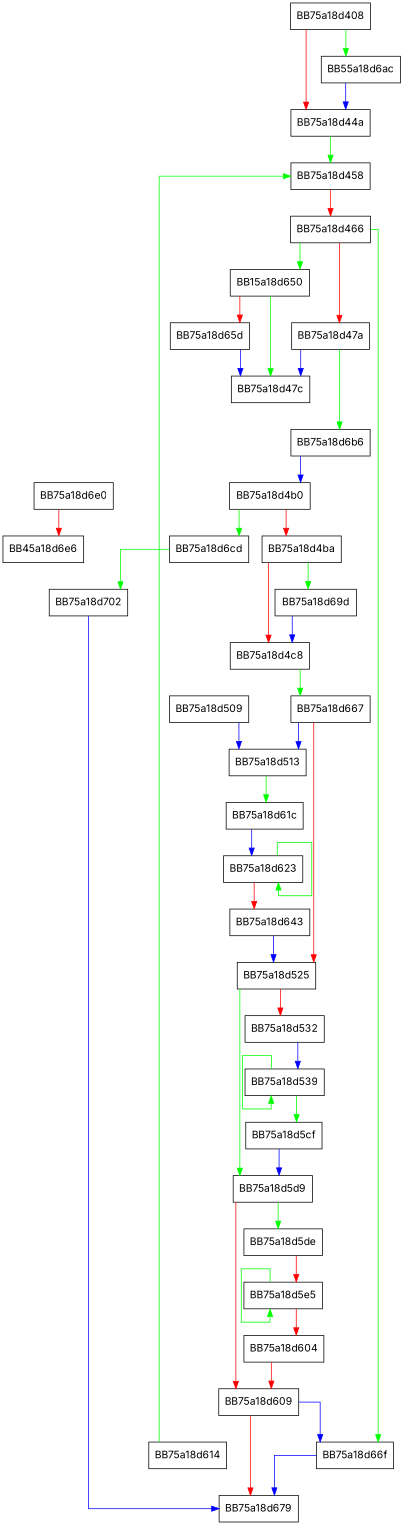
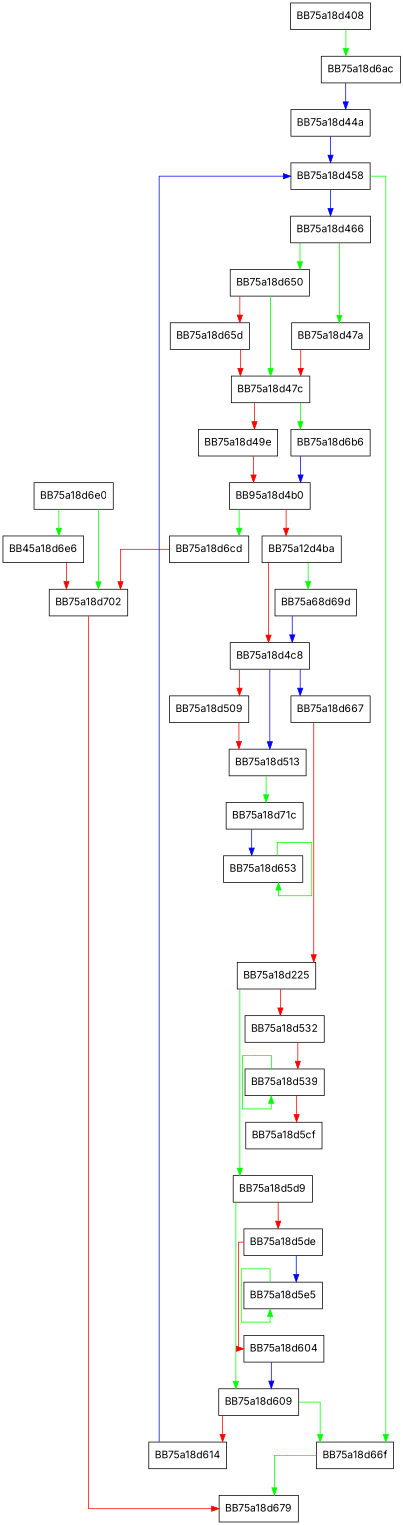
edge "BB75a18d408" -> "BB75a18d44a": removed
node "BB55a18d6ac": label "BB55a18d6ac" -> "BB75a18d6ac"
edge "BB75a18d44a" -> "BB75a18d458": color green -> blue
edge "BB75a18d458" -> "BB75a18d466": color red -> blue
edge "BB75a18d466" -> "BB75a18d47a": color red -> green
node "BB15a18d650": label "BB15a18d650" -> "BB75a18d650"
edge "BB75a18d65d" -> "BB75a18d47c": color blue -> red
edge "BB75a18d47a" -> "BB75a18d47c": color blue -> red
edge "BB75a18d47a" -> "BB75a18d6b6": now "BB75a18d47c" -> "BB75a18d6b6"
node "BB75a18d49e": added
node "BB75a18d4b0": label "BB75a18d4b0" -> "BB95a18d4b0"
edge "BB75a18d6e0" -> "BB45a18d6e6": color red -> green
edge "BB75a18d6e0" -> "BB75a18d702": added
edge "BB75a18d6cd" -> "BB75a18d702": color green -> red
node "BB75a18d4ba": label "BB75a18d4ba" -> "BB75a12d4ba"
edge "BB45a18d6e6" -> "BB75a18d702": added
node "BB75a18d69d": label "BB75a18d69d" -> "BB75a68d69d"
edge "BB75a18d4c8" -> "BB75a18d509": added
edge "BB75a18d4c8" -> "BB75a18d667": color green -> blue
edge "BB75a18d509" -> "BB75a18d513": color blue -> red
edge "BB75a18d667" -> "BB75a18d513": now "BB75a18d4c8" -> "BB75a18d513"
edge "BB75a18d614" -> "BB75a18d458": color green -> blue
node "BB75a18d61c": label "BB75a18d61c" -> "BB75a18d71c"
edge "BB75a18d466" -> "BB75a18d66f": now "BB75a18d458" -> "BB75a18d66f"
node "BB75a18d623": label "BB75a18d623" -> "BB75a18d653"
node "BB75a18d643": removed
node "BB75a18d525": label "BB75a18d525" -> "BB75a18d225"
edge "BB75a18d532" -> "BB75a18d539": color blue -> red
edge "BB75a18d539" -> "BB75a18d5cf": color green -> red
edge "BB75a18d702" -> "BB75a18d679": color blue -> red
edge "BB75a18d5cf" -> "BB75a18d5d9": removed
edge "BB75a18d5d9" -> "BB75a18d5de": color green -> red
edge "BB75a18d5de" -> "BB75a18d5e5": color red -> blue
edge "BB75a18d5d9" -> "BB75a18d609": color red -> green
edge "BB75a18d5e5" -> "BB75a18d604": now "BB75a18d5de" -> "BB75a18d604"
edge "BB75a18d604" -> "BB75a18d609": color red -> blue
edge "BB75a18d609" -> "BB75a18d66f": color blue -> green
edge "BB75a18d609" -> "BB75a18d679": now "BB75a18d609" -> "BB75a18d614"
edge "BB75a18d66f" -> "BB75a18d679": color blue -> green
